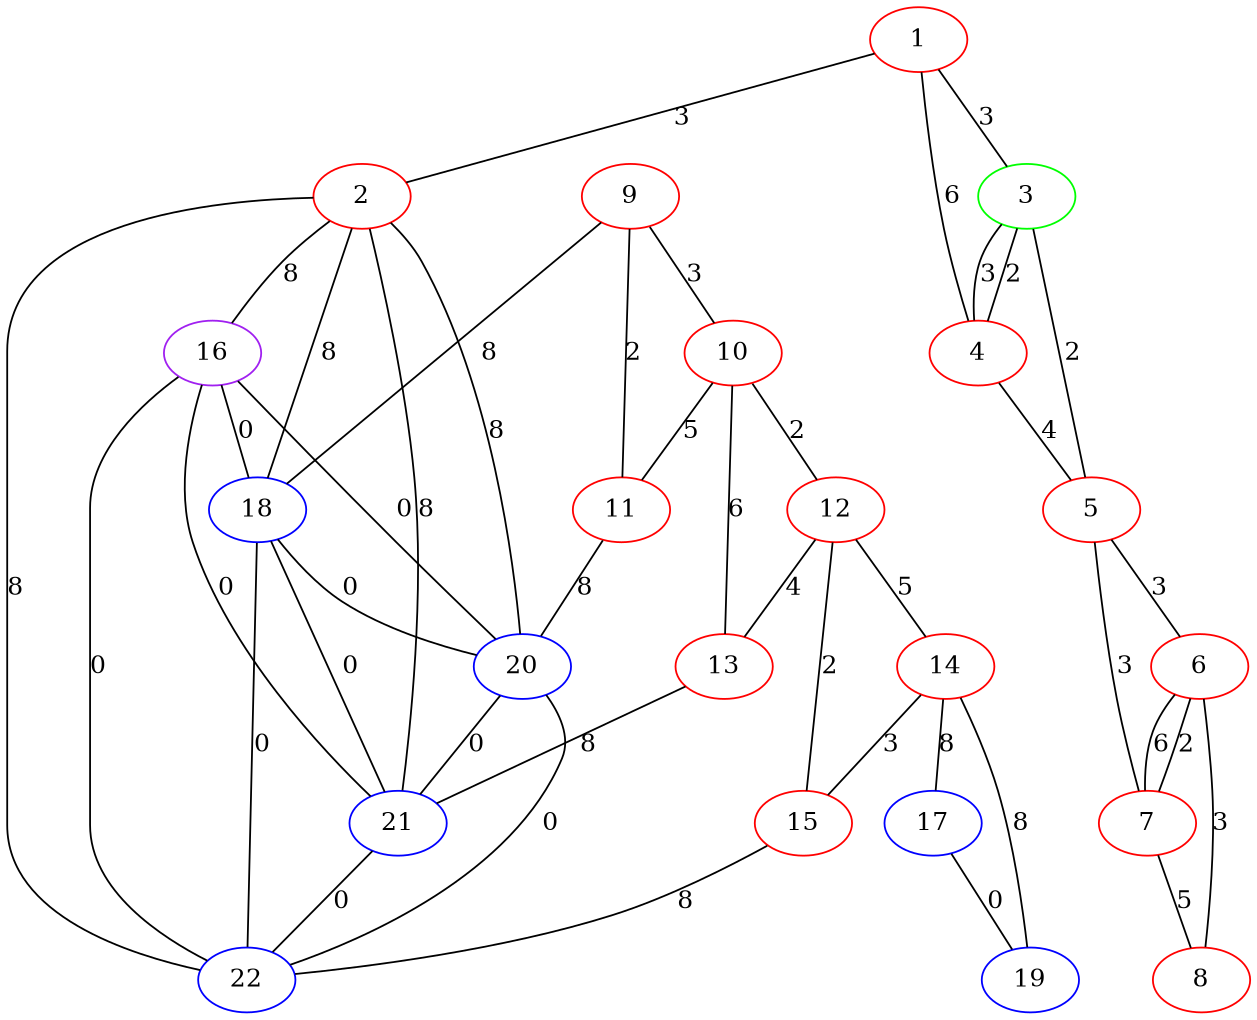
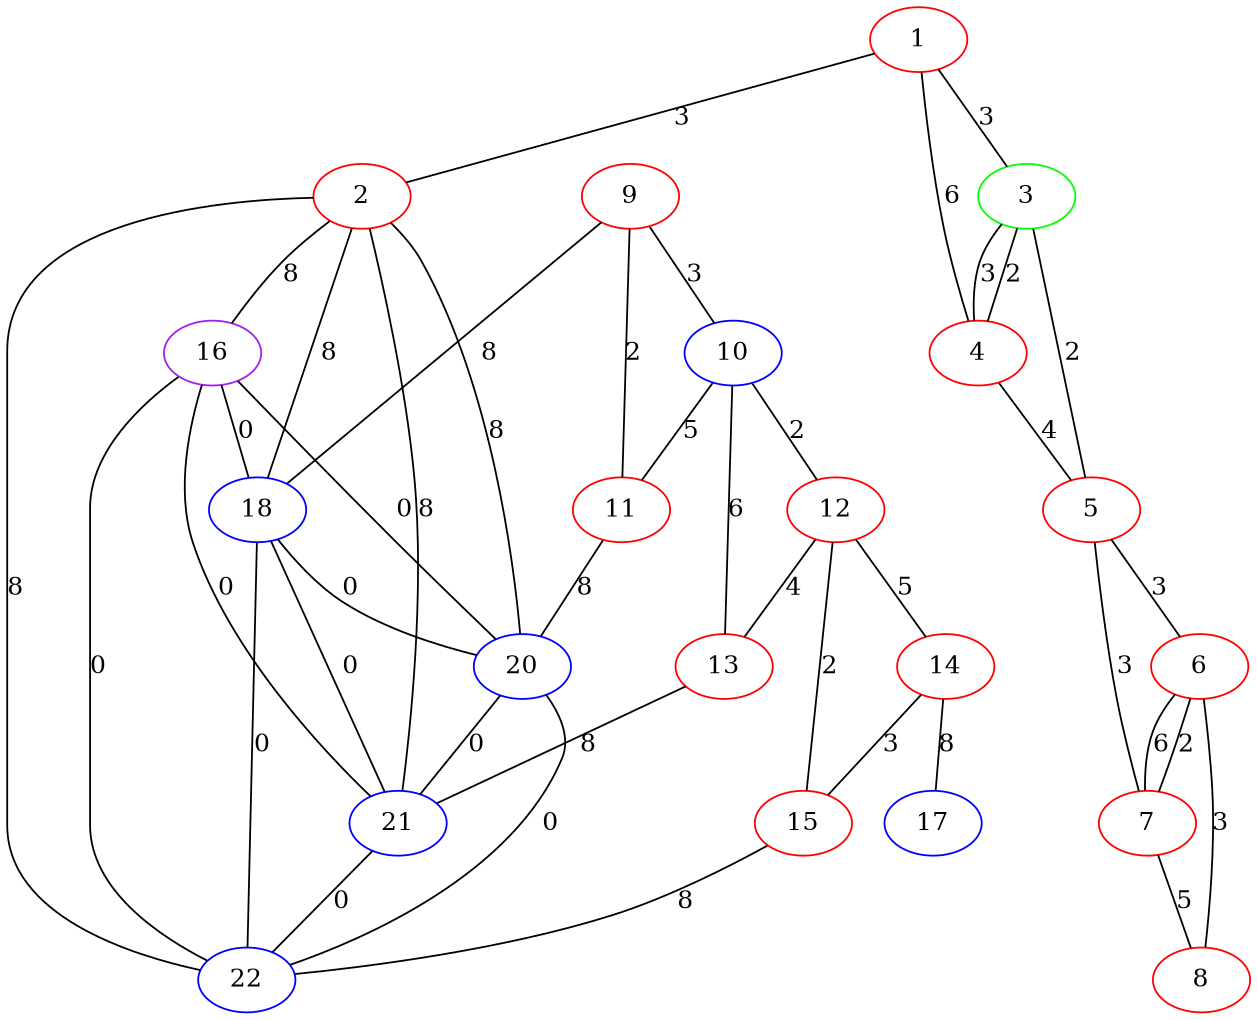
node "10": color red -> blue
node "19": removed
